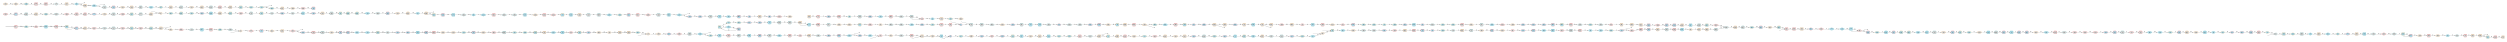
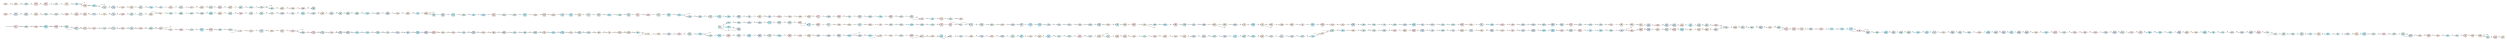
node "193": added
